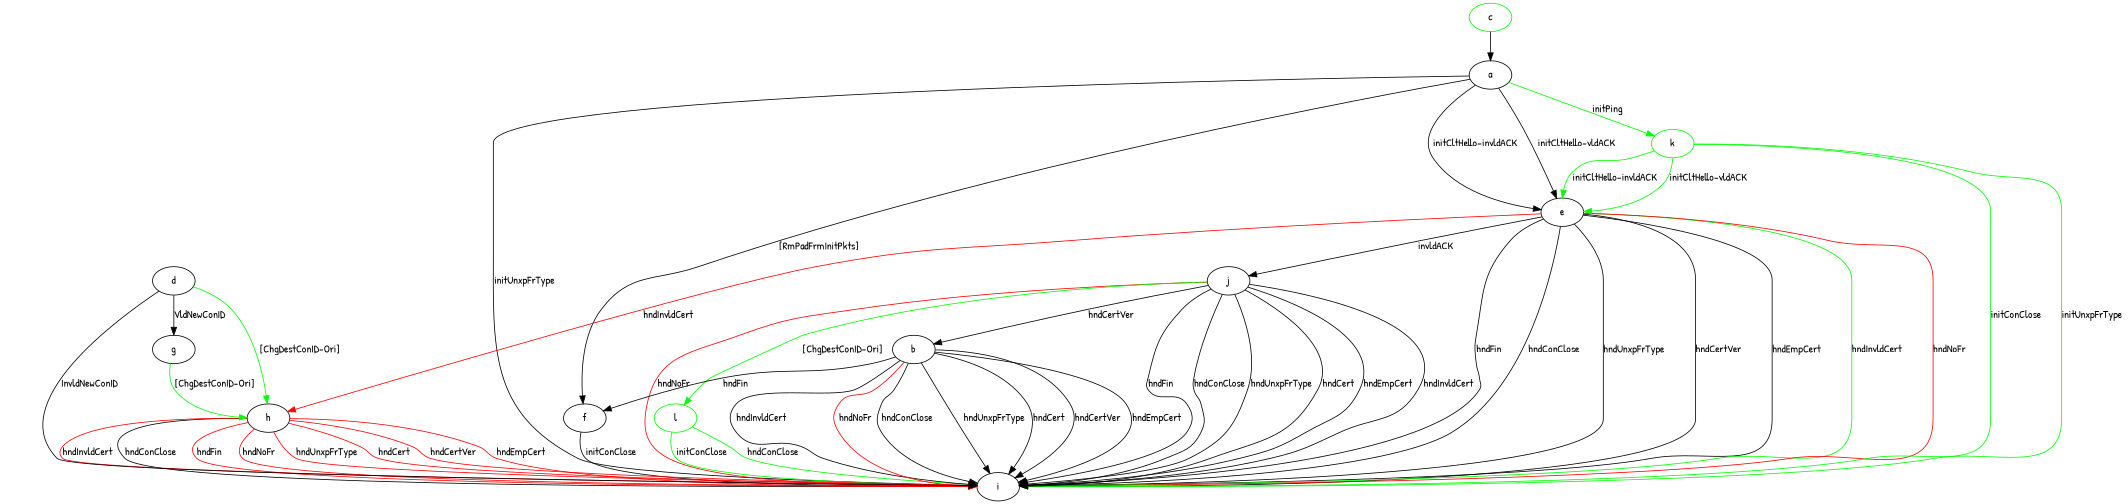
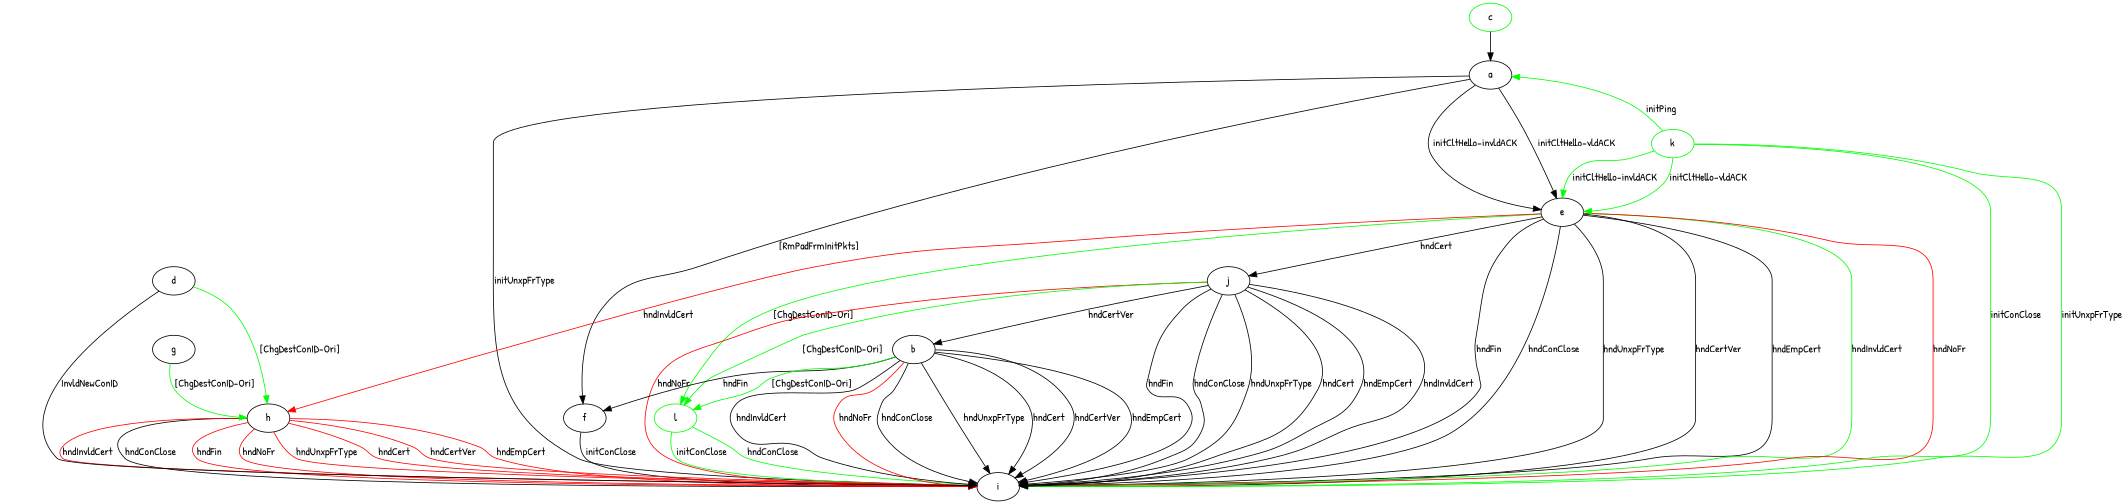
edge "a" -> "k": reversed
edge "e" -> "j": label "invldACK " -> "hndCert "
edge "e" -> "l": added, label "[ChgDestConID-Ori]"
edge "d" -> "g": removed, label "VldNewConID"
edge "b" -> "l": added, label "[ChgDestConID-Ori]"
